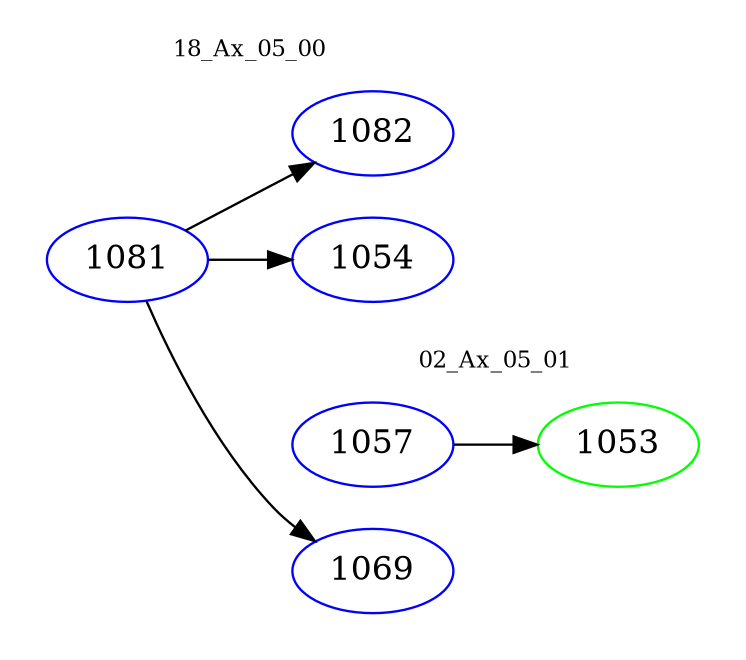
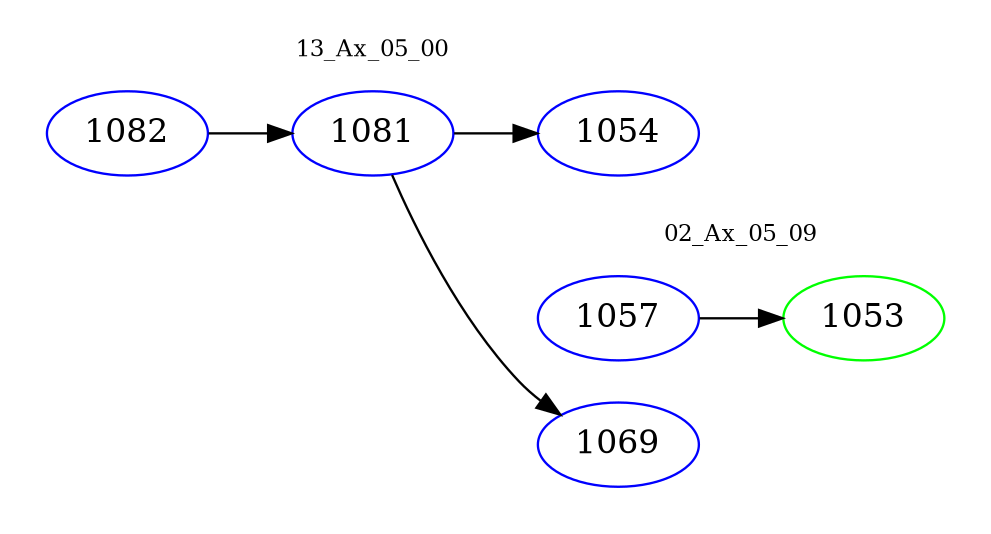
cluster "18_Ax_05_00": label "18_Ax_05_00" -> "13_Ax_05_00"
edge "1081" -> "1082": reversed
cluster "02_Ax_05_01": label "02_Ax_05_01" -> "02_Ax_05_09"
